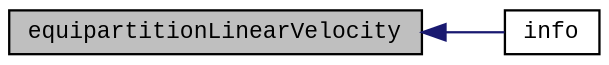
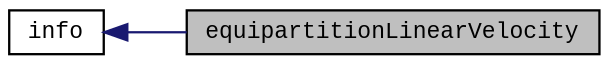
edge "info" -> "equipartitionLinearVelocity": reversed
